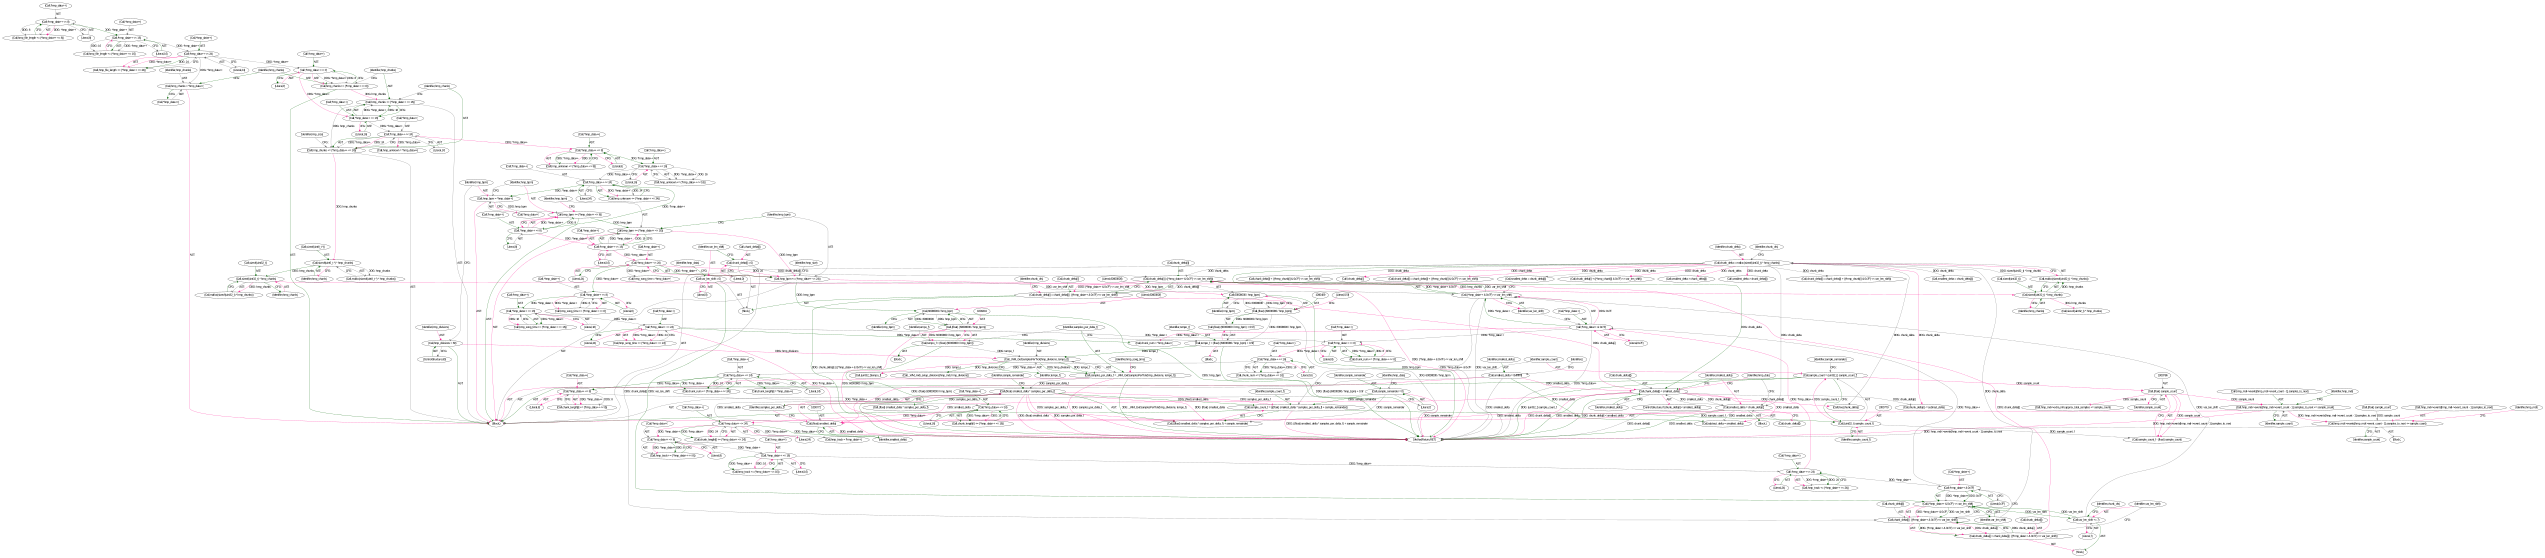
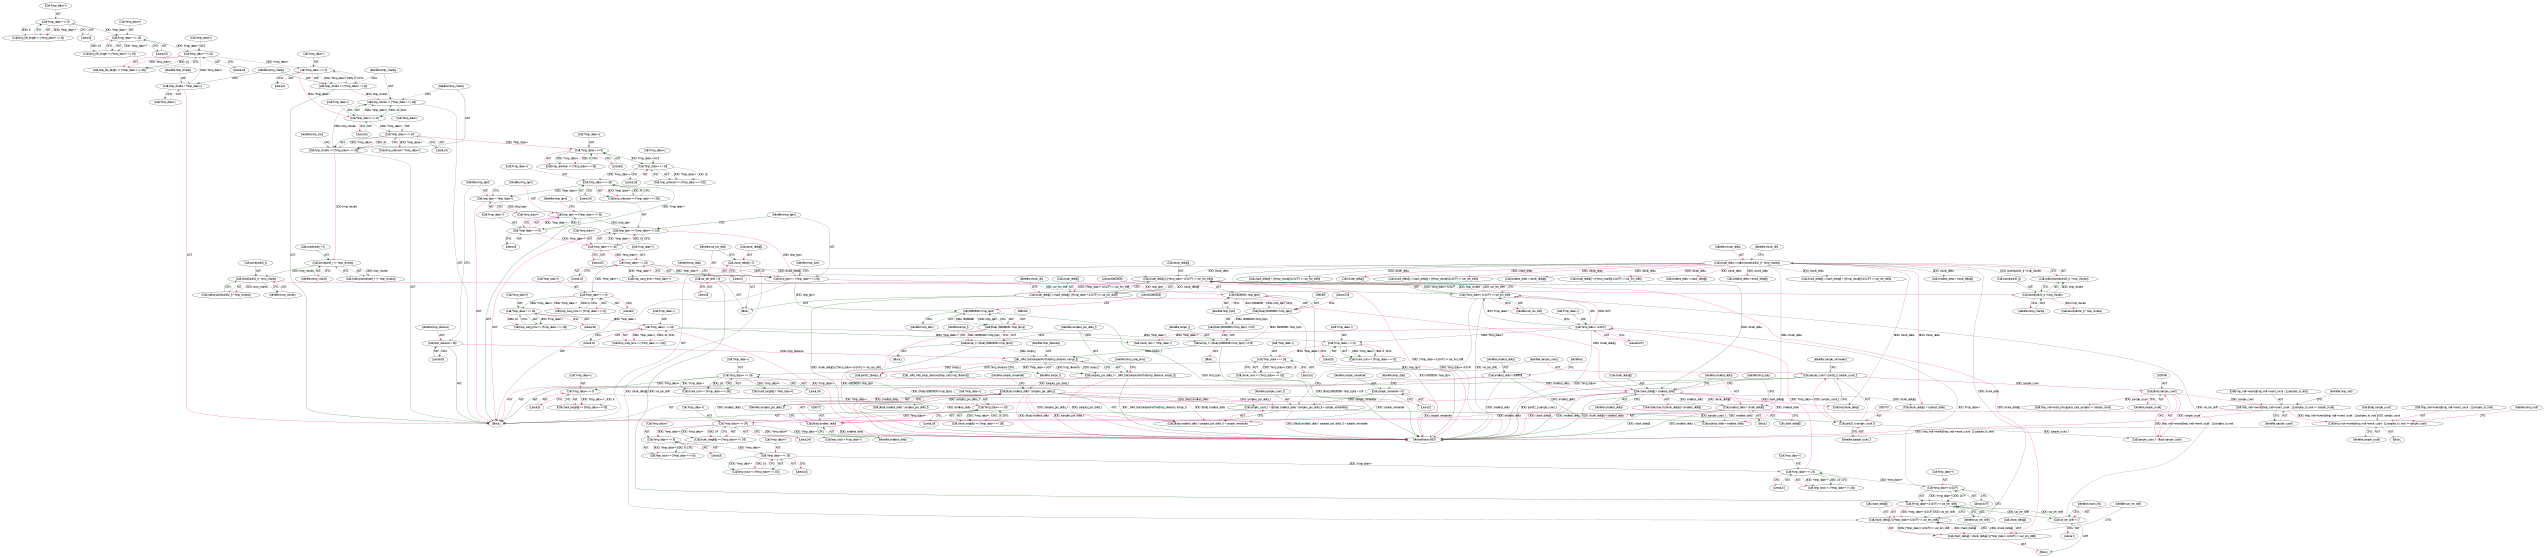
node "(ControlStructure,60)": label "(ControlStructure,60)" -> "(Literal,60)"
